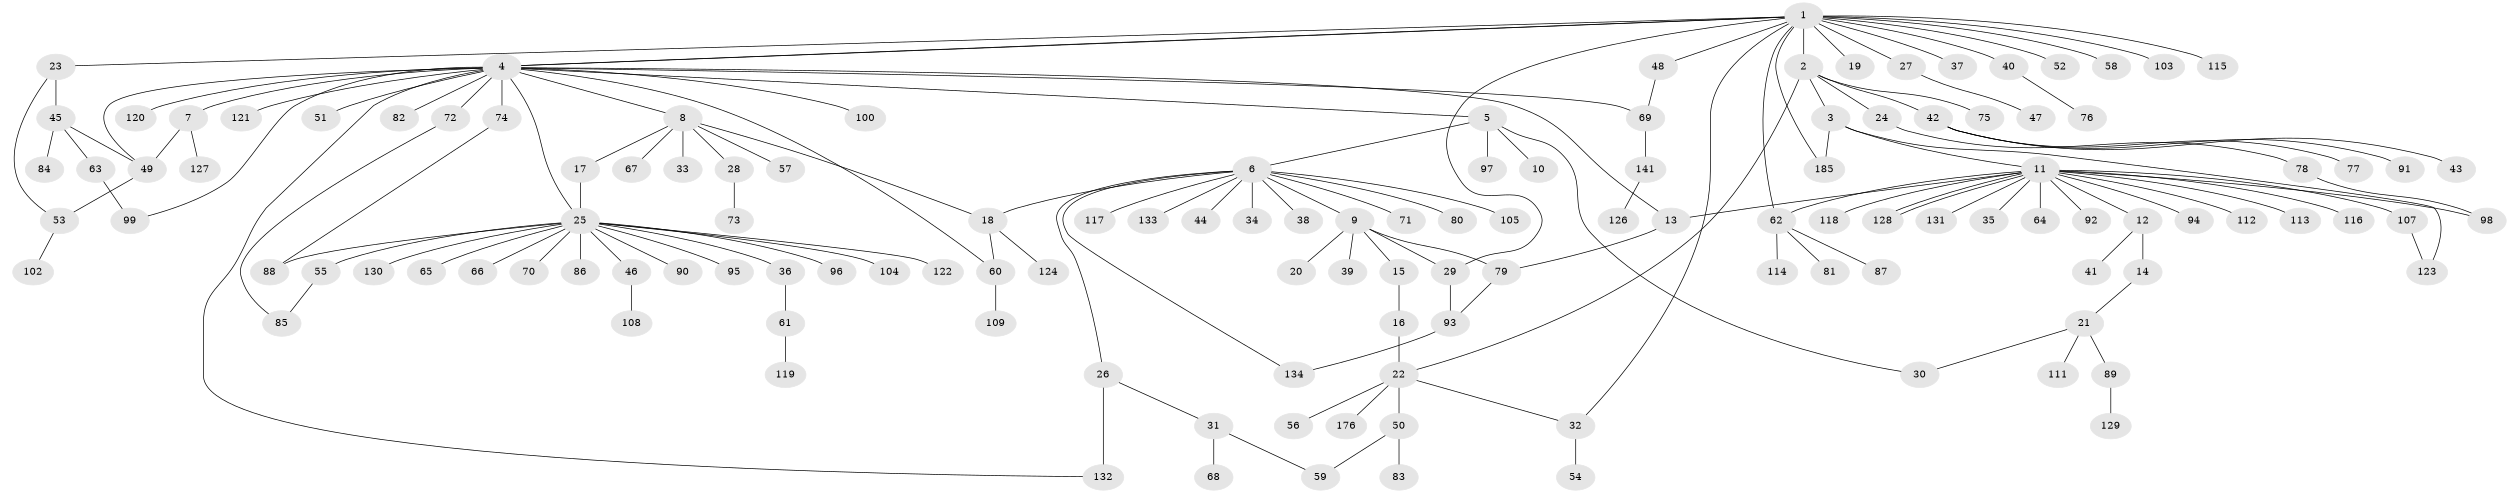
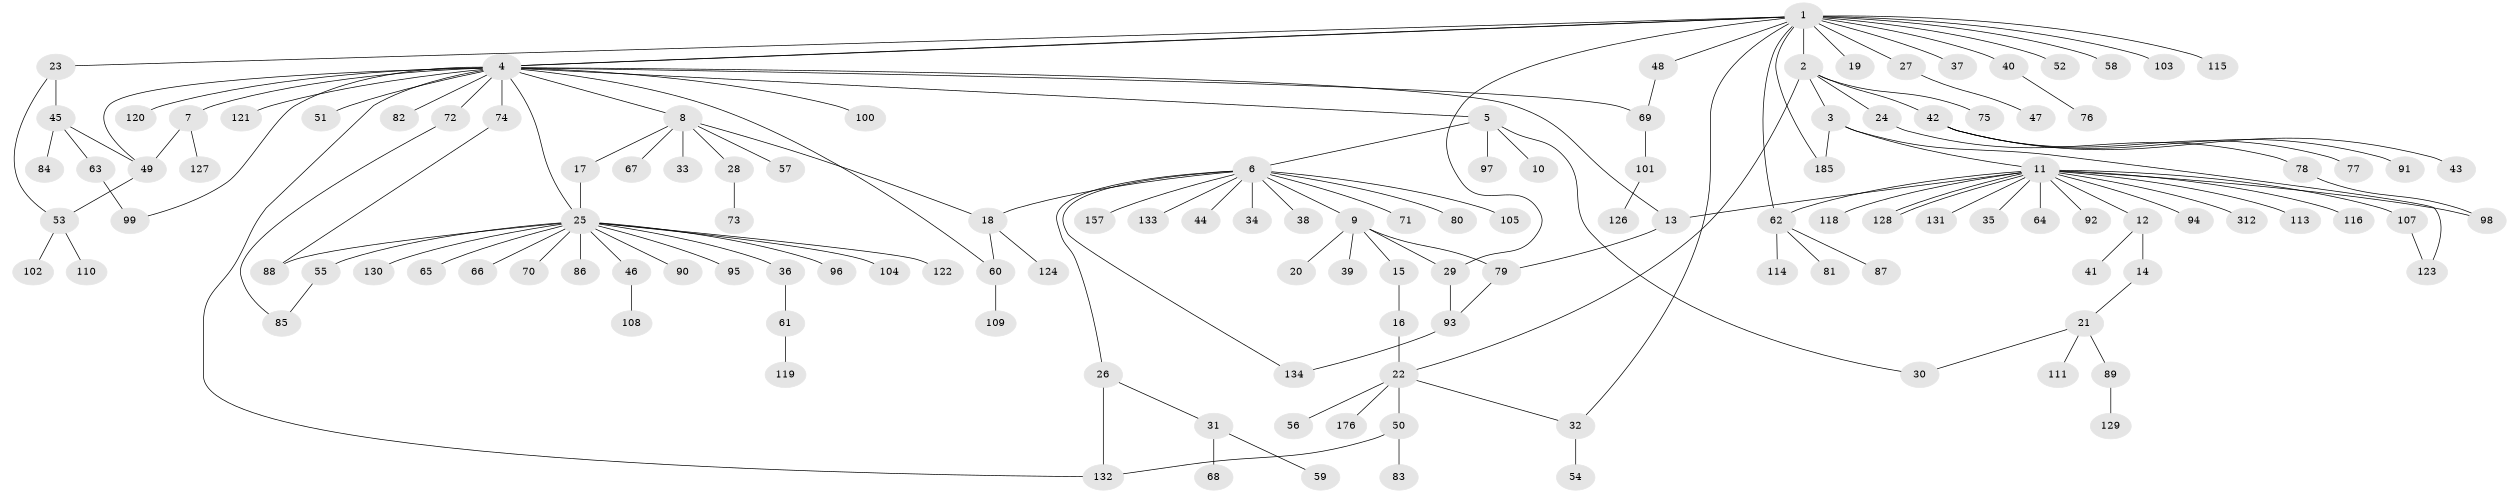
node "141": label "141" -> "101"
node "117": label "117" -> "157"
node "112": label "112" -> "312"
node "110": added
edge "50" -- "59": now "50" -- "132"
